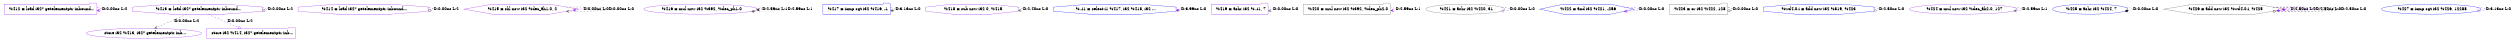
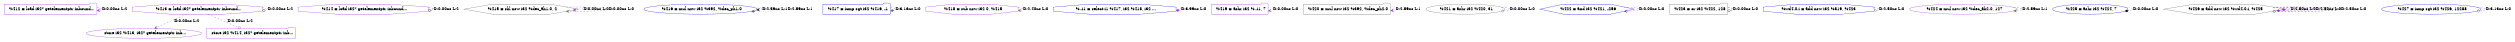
node "%415 = shl nsw i32 %dec_ah1.0, 2": color purple -> gray40
node "%416 = mul nsw i32 %392, %dec_ph1.0": color purple -> blue
